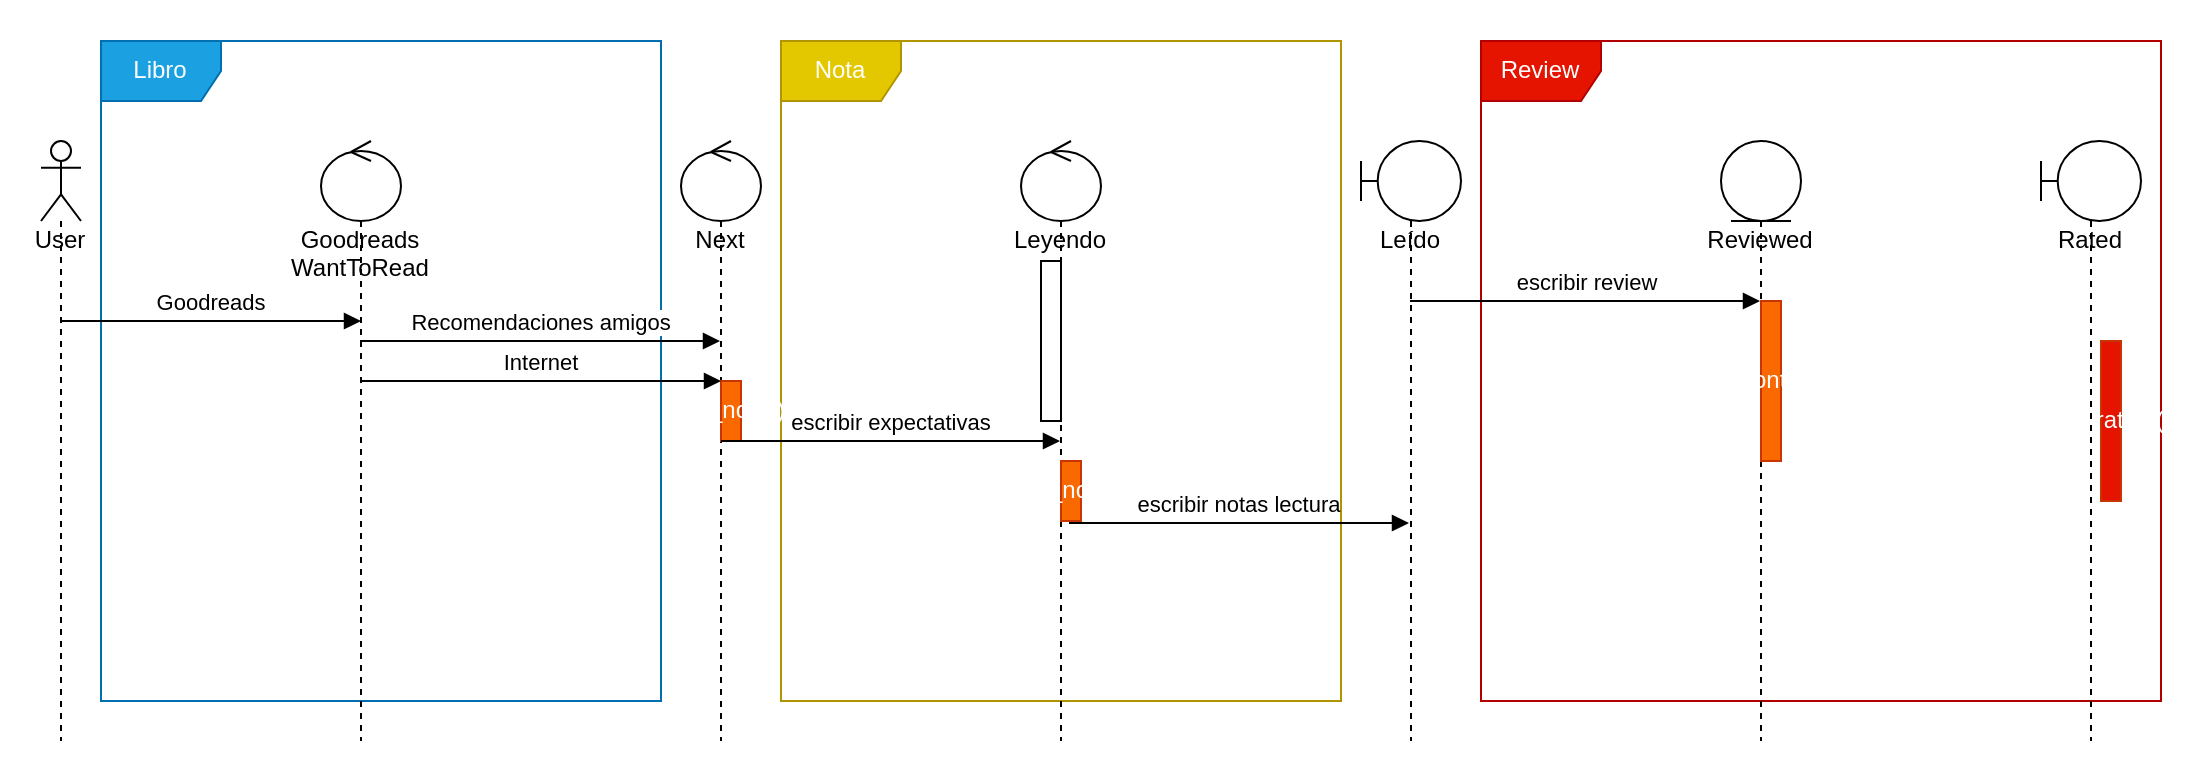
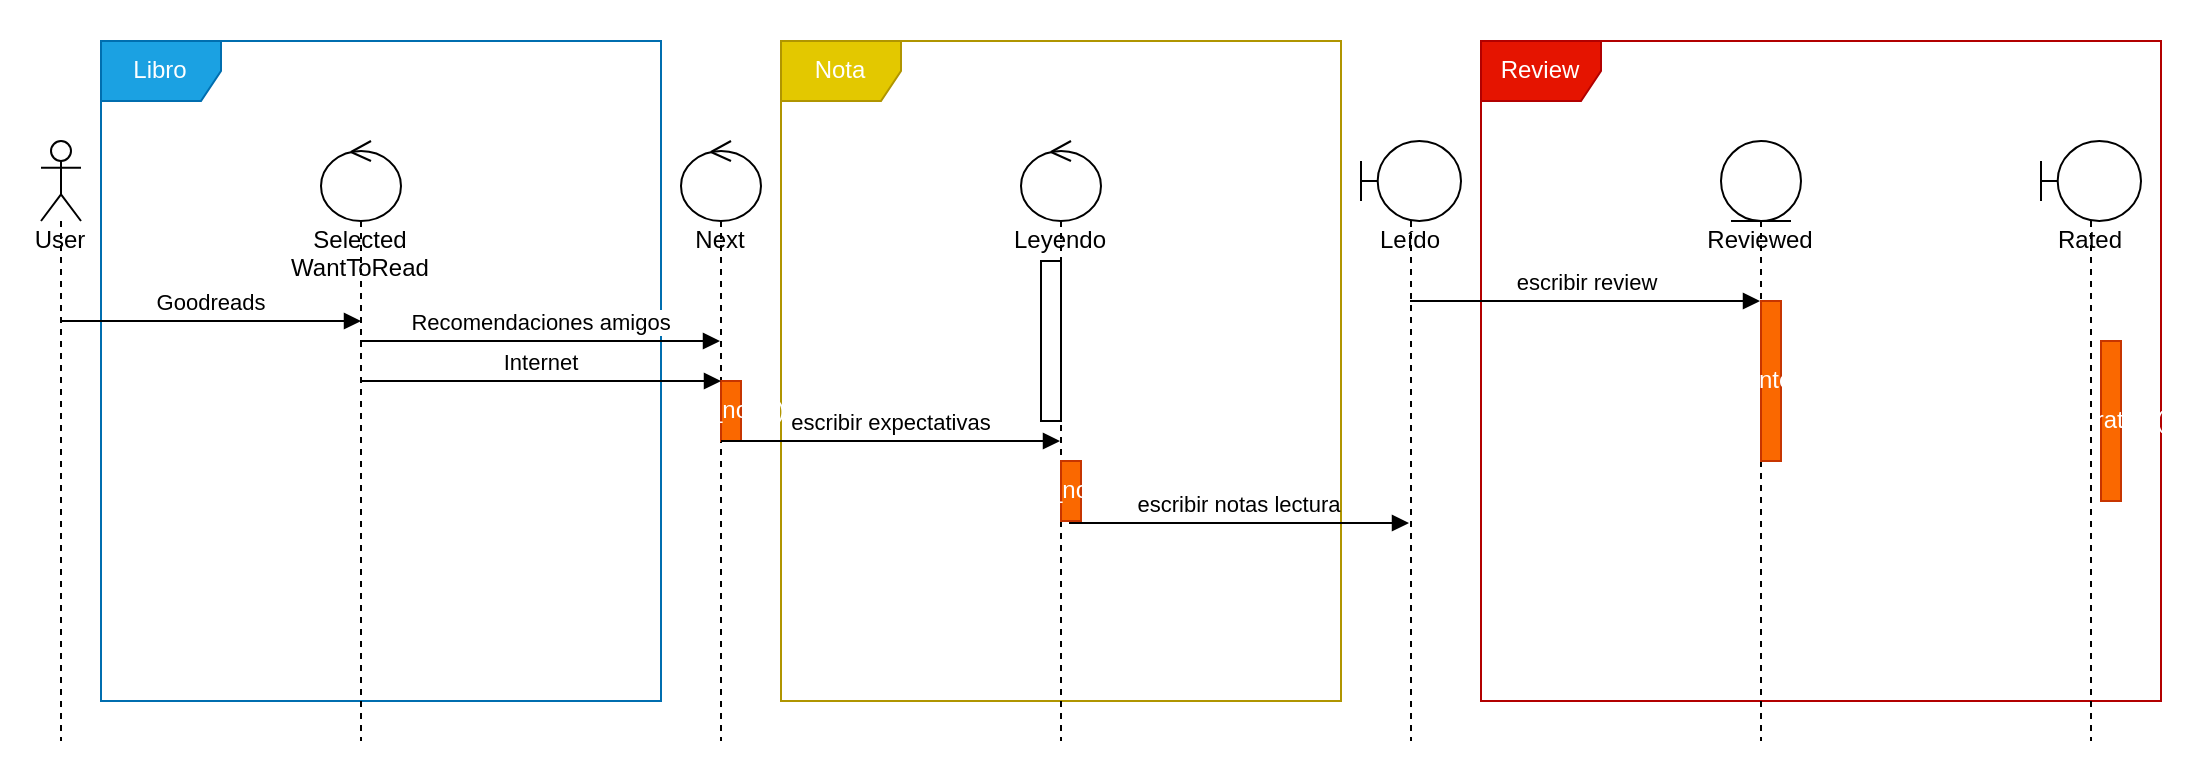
node "Goodreads WantToRead": label "Goodreads WantToRead" -> "Selected WantToRead"
node "nota_contenido()": label "nota_contenido()" -> "set_contenido()"
node "set_rating()": fillcolor #e51400 -> #fa6800
